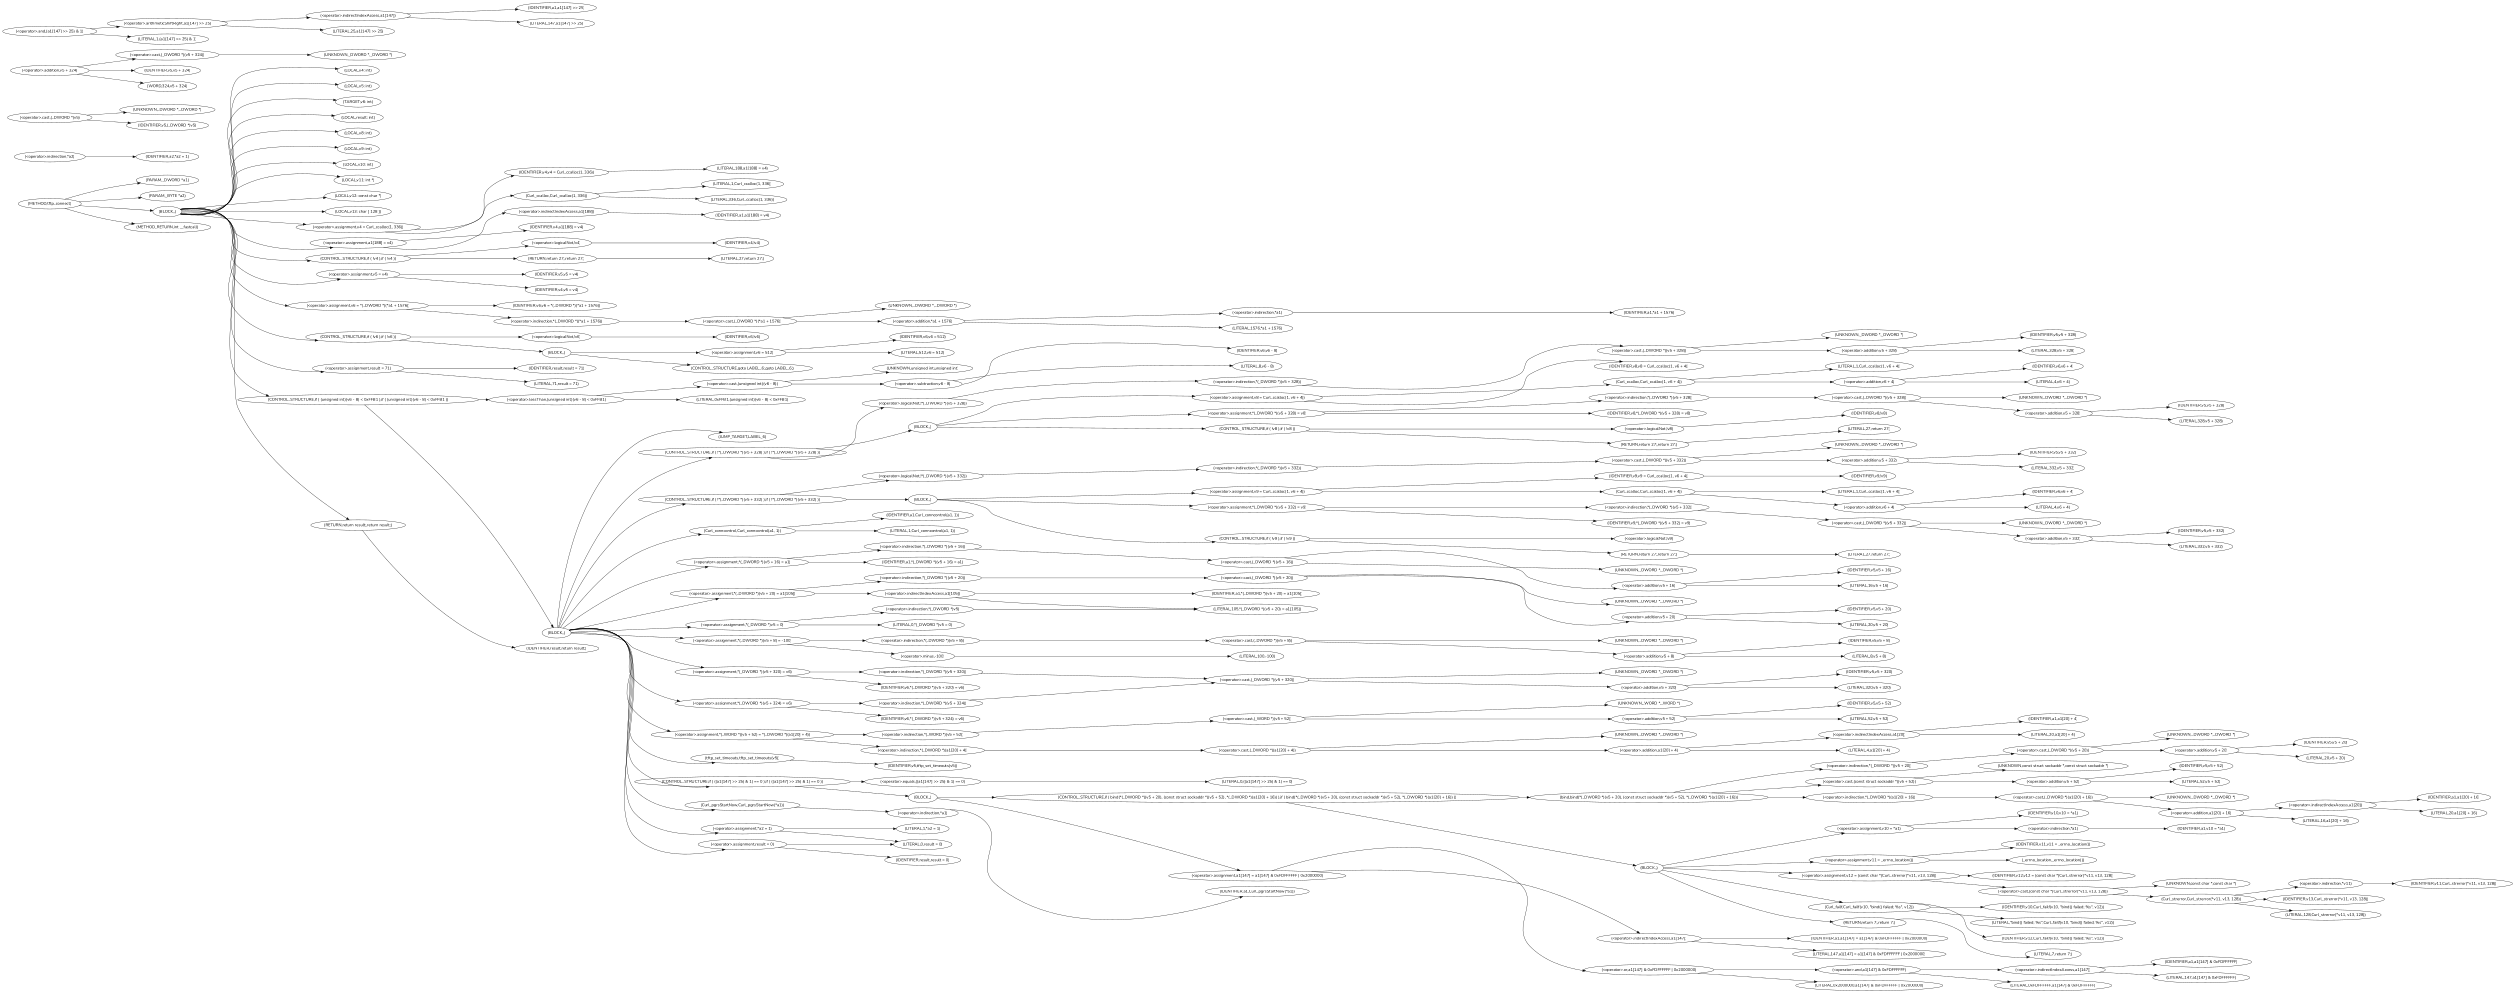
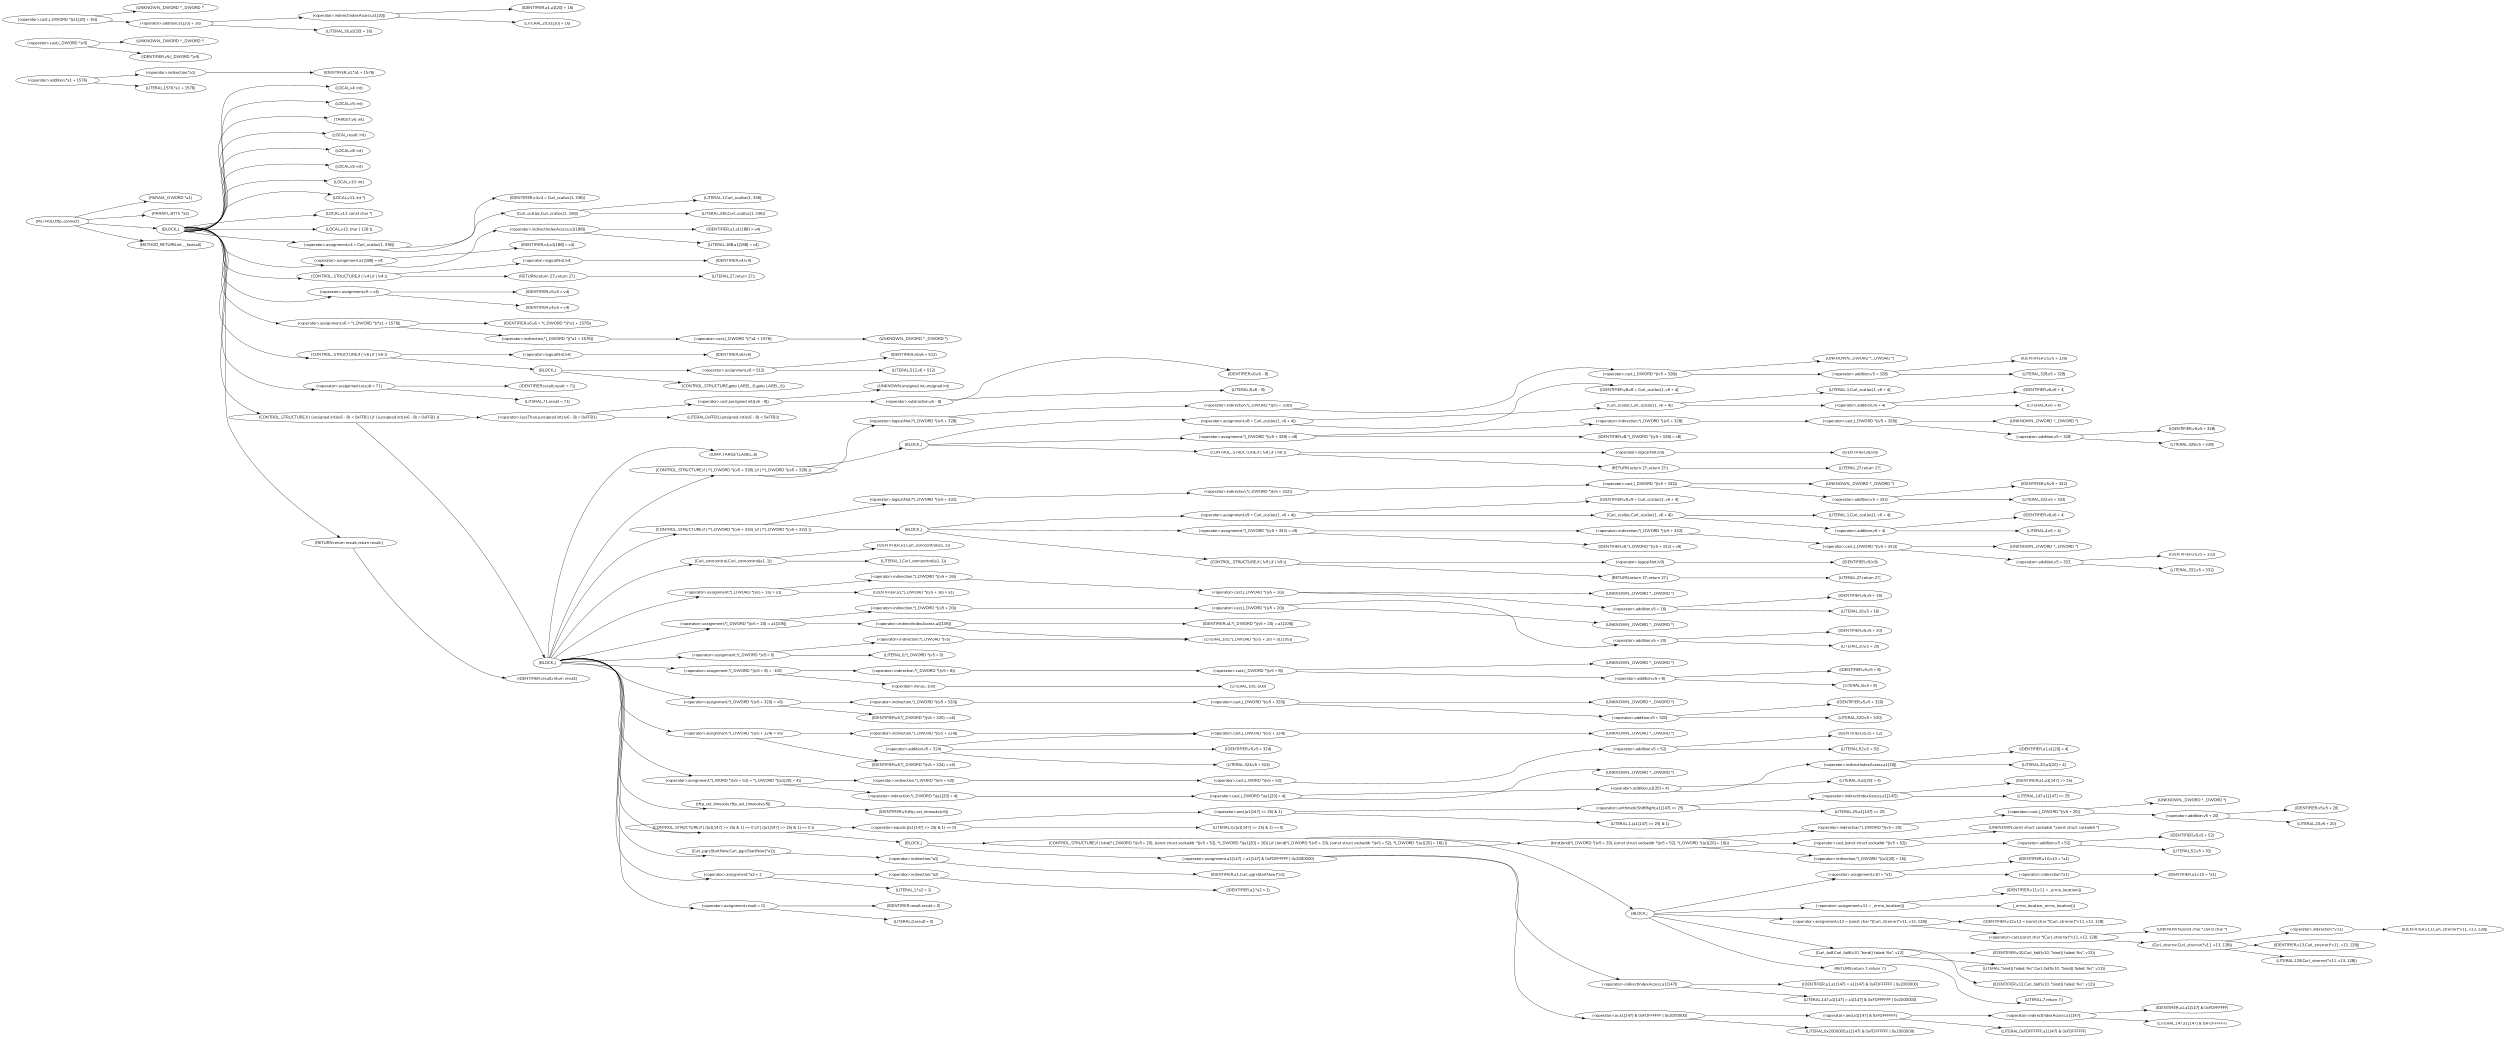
node "(WORD,324,v5 + 324)": label "(WORD,324,v5 + 324)" -> "(LITERAL,324,v5 + 324)"
edge "(IDENTIFIER,v4,v4 = Curl_ccalloc(1, 336))" -> "(LITERAL,188,a1[188] = v4)": now "(<operator>.indirectIndexAccess,a1[188])" -> "(LITERAL,188,a1[188] = v4)"
edge "(<operator>.cast,(_DWORD *)(*a1 + 1576))" -> "(<operator>.addition,*a1 + 1576)": removed
edge "(IDENTIFIER,v9,v9 = Curl_ccalloc(1, v6 + 4))" -> "(IDENTIFIER,v9,!v9)": now "(<operator>.logicalNot,!v9)" -> "(IDENTIFIER,v9,!v9)"
node "(LITERAL,100,-100)": label "(LITERAL,100,-100)" -> "(LITERAL,100,-500)"
edge "(<operator>.indirection,*(_DWORD *)(v5 + 324))" -> "(<operator>.cast,(_DWORD *)(v5 + 320))": now "(<operator>.indirection,*(_DWORD *)(v5 + 324))" -> "(<operator>.cast,(_DWORD *)(v5 + 324))"
node "(UNKNOWN,_WORD *,_WORD *)": removed
edge "(<operator>.indirection,*(_DWORD *)(a1[20] + 16))" -> "(<operator>.cast,(_DWORD *)(a1[20] + 16))": removed
edge "(<operator>.equals,((a1[147] >> 25) & 1) == 0)" -> "(<operator>.and,(a1[147] >> 25) & 1)": added
edge "(<operator>.assignment,*a2 = 1)" -> "(LITERAL,0,result = 0)": now "(<operator>.assignment,*a2 = 1)" -> "(<operator>.indirection,*a2)"
